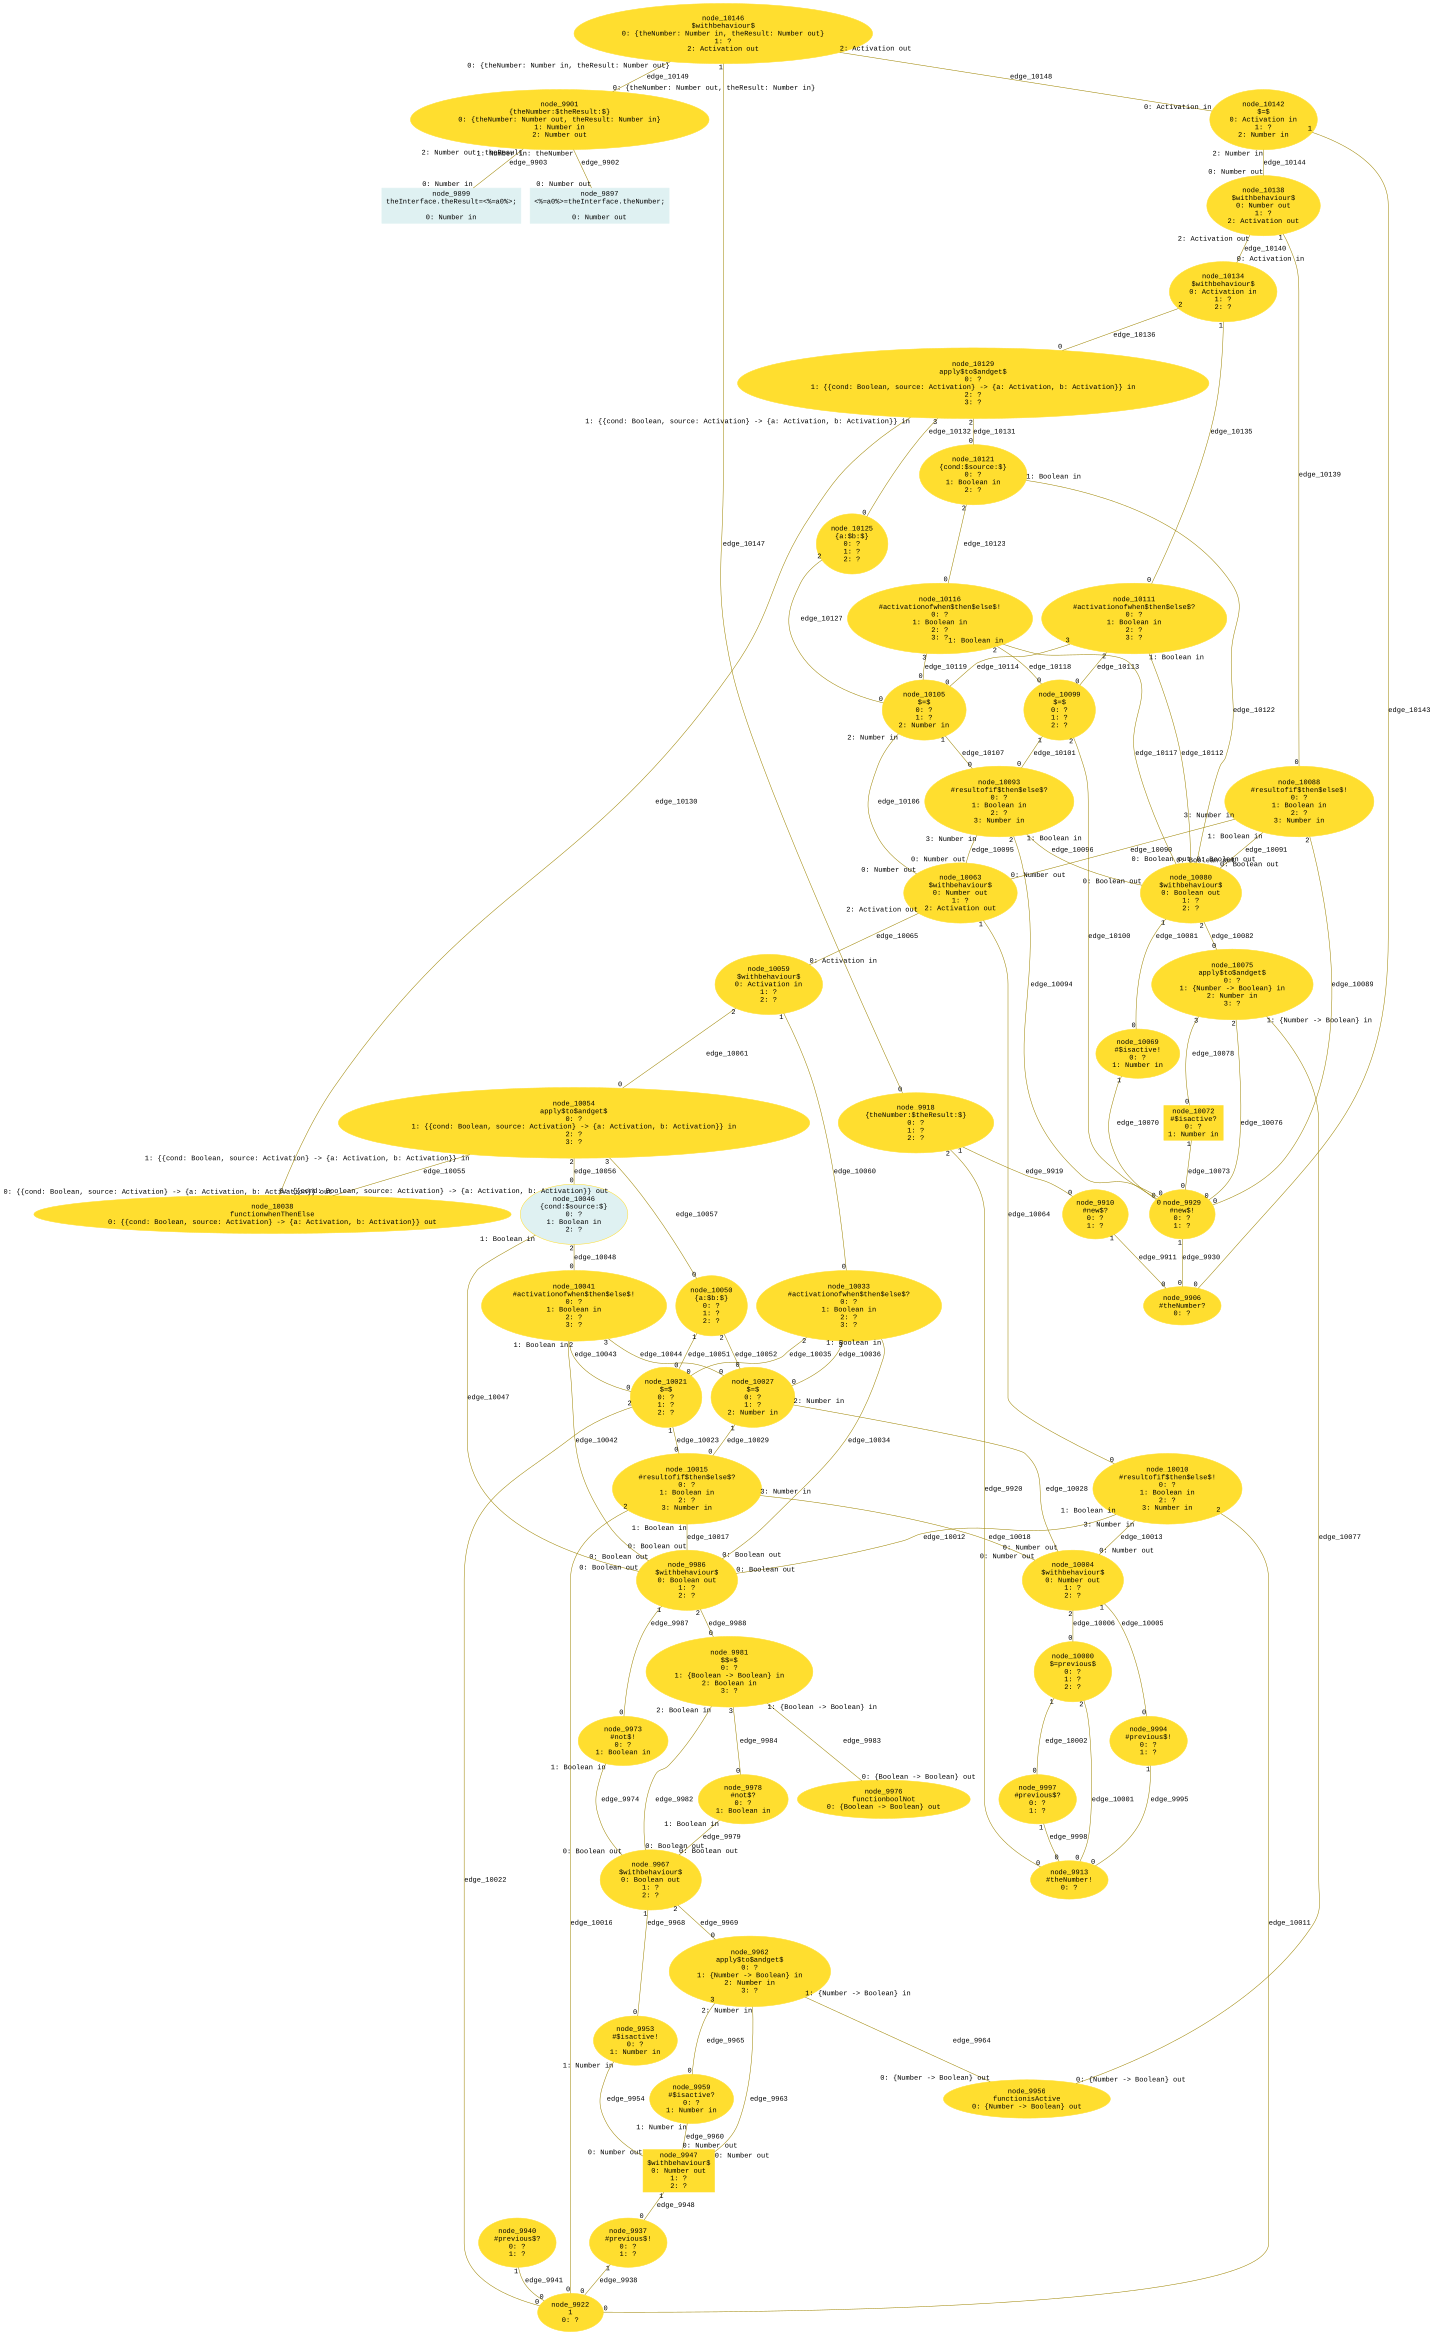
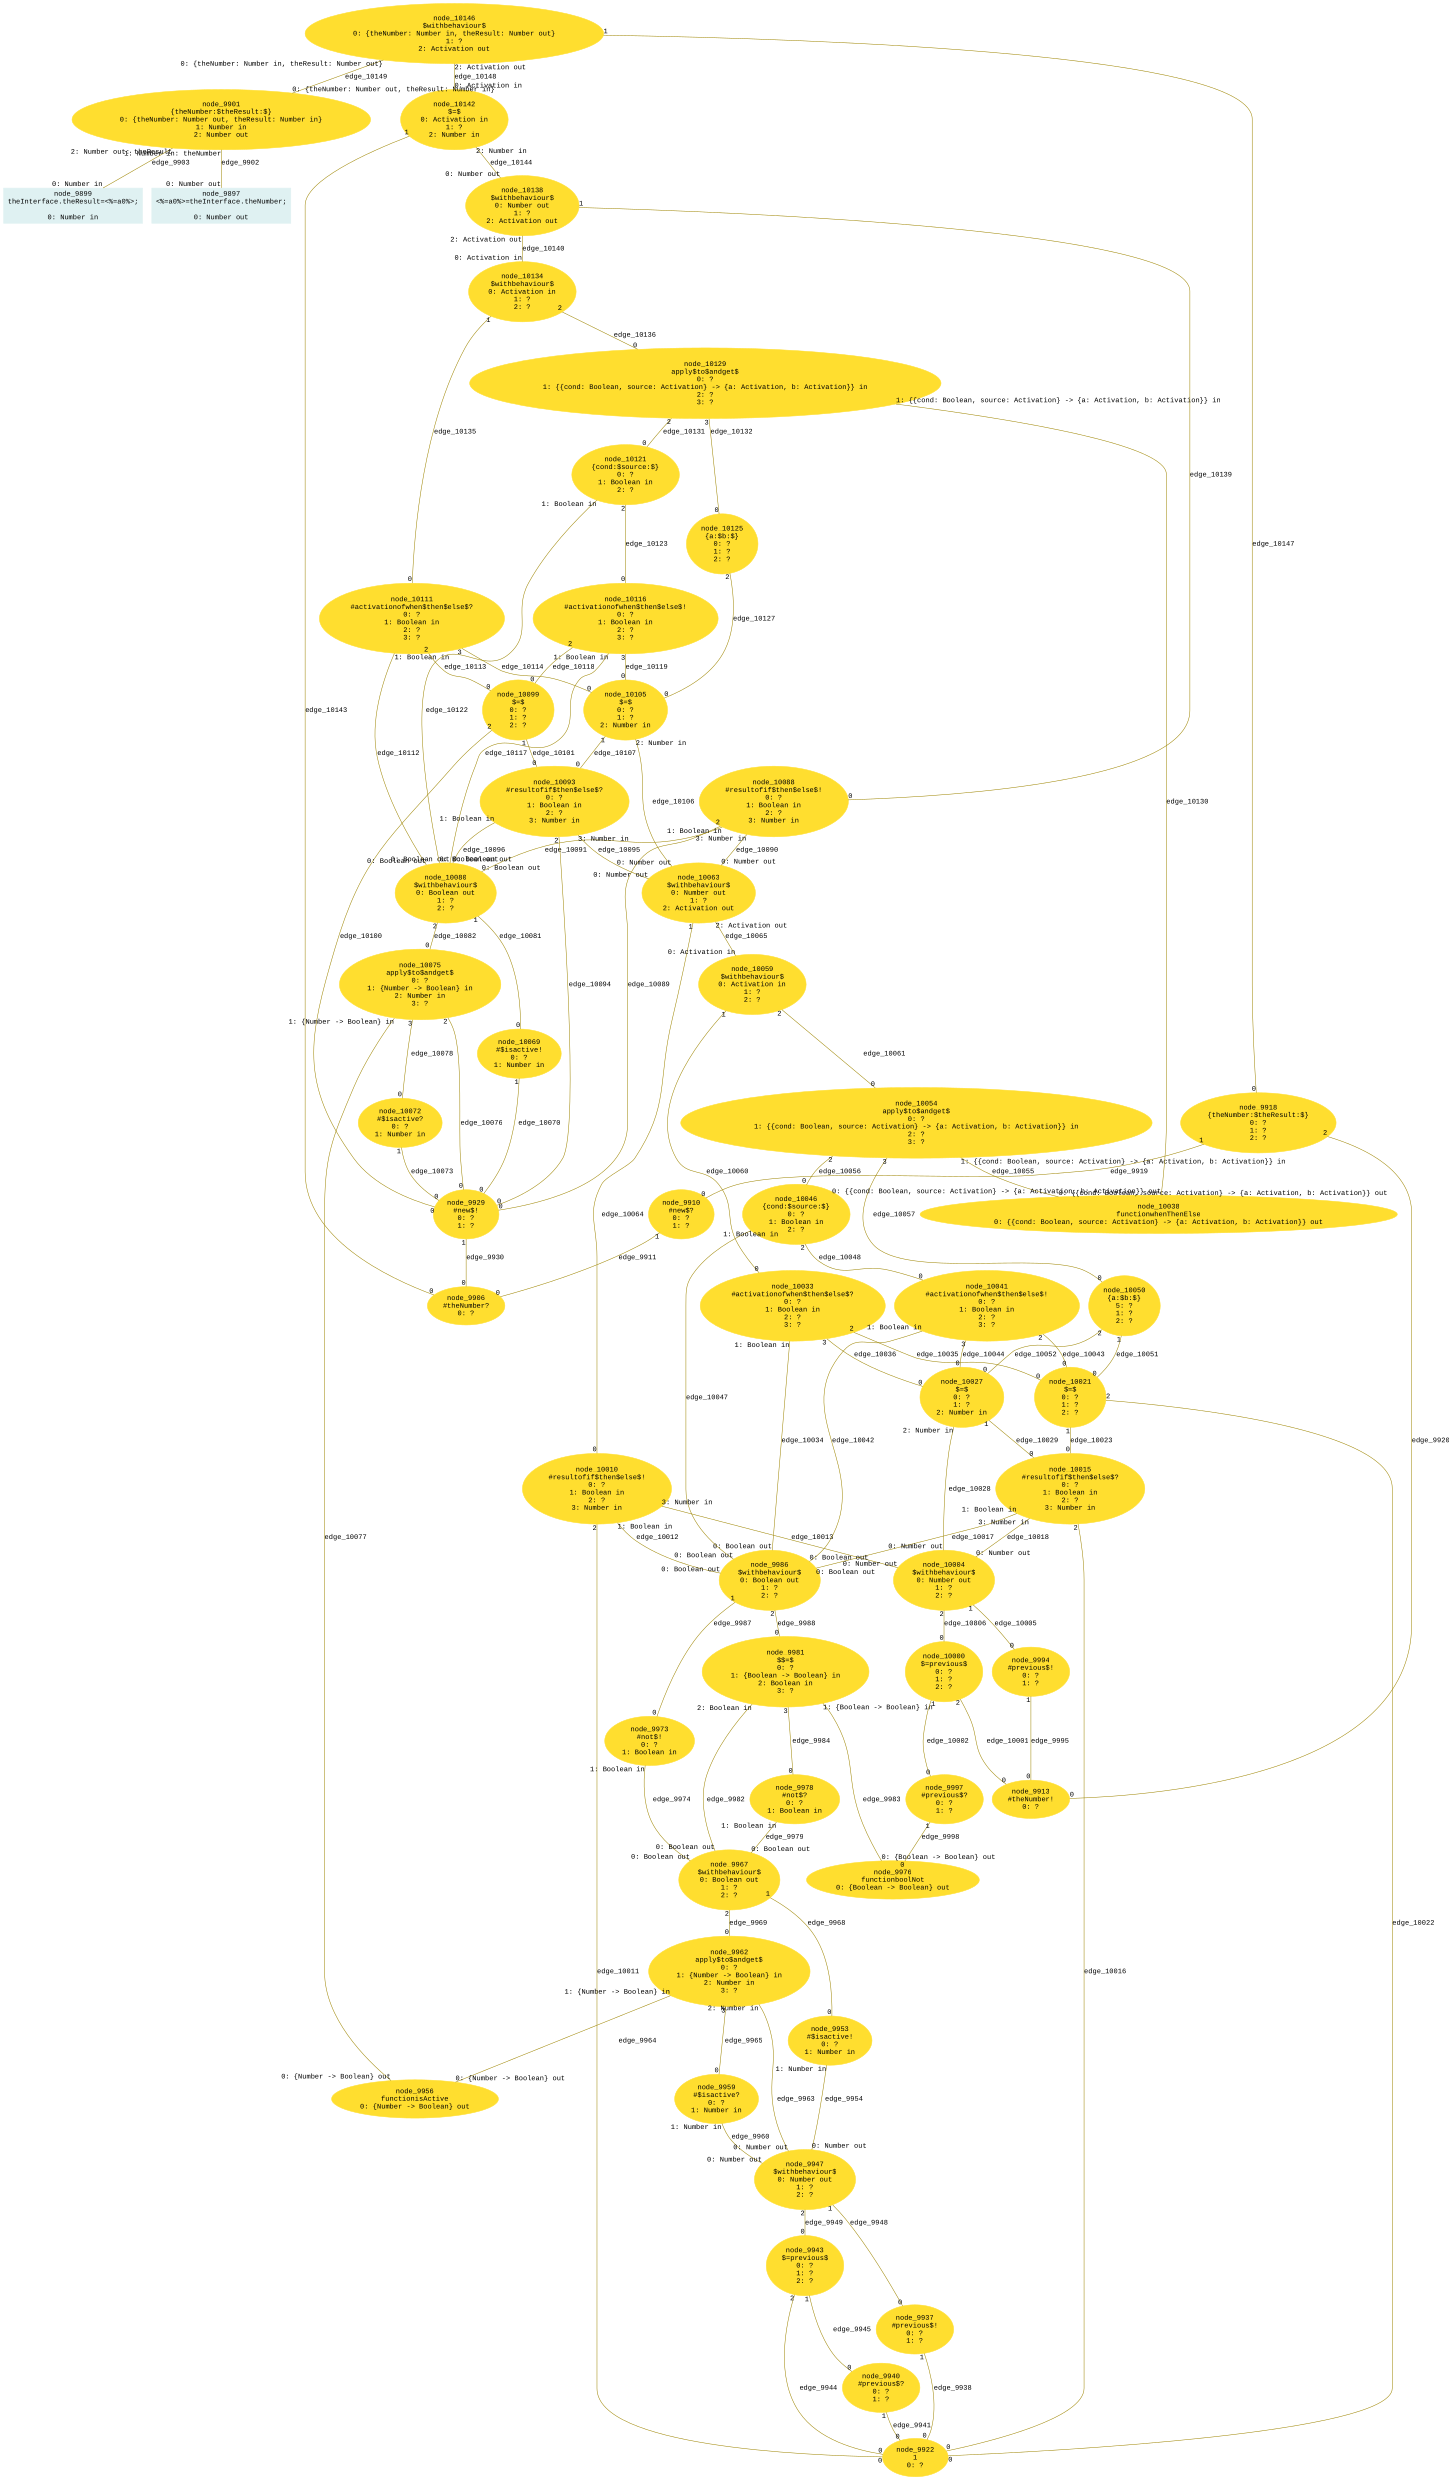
node "node_10072 #$isactive? 0: ? 1: Number in": shape box -> ellipse
node "node_10046 {cond:$source:$} 0: ? 1: Boolean in 2: ?": fillcolor #dff1f2 -> #ffde2f
node "node_10050 {a:$b:$} 0: ? 1: ? 2: ?": label "node_10050 {a:$b:$} 0: ? 1: ? 2: ?" -> "node_10050 {a:$b:$} 5: ? 1: ? 2: ?"
edge "node_10004 $withbehaviour$ 0: Number out 1: ? 2: ?" -- "node_10000 $=previous$ 0: ? 1: ? 2: ?": label "edge_10006" -> "edge_10806"
edge "node_9997 #previous$? 0: ? 1: ?" -- "node_9913 #theNumber! 0: ?": now "node_9997 #previous$? 0: ? 1: ?" -- "node_9976 functionboolNot 0: {Boolean -> Boolean} out"
node "node_9947 $withbehaviour$ 0: Number out 1: ? 2: ?": shape box -> ellipse
node "node_9943 $=previous$ 0: ? 1: ? 2: ?": added
